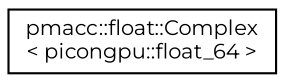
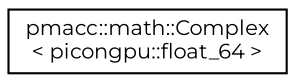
node "pmacc::float::Complex < picongpu::float_64 >": label "pmacc::float::Complex < picongpu::float_64 >" -> "pmacc::math::Complex < picongpu::float_64 >"
